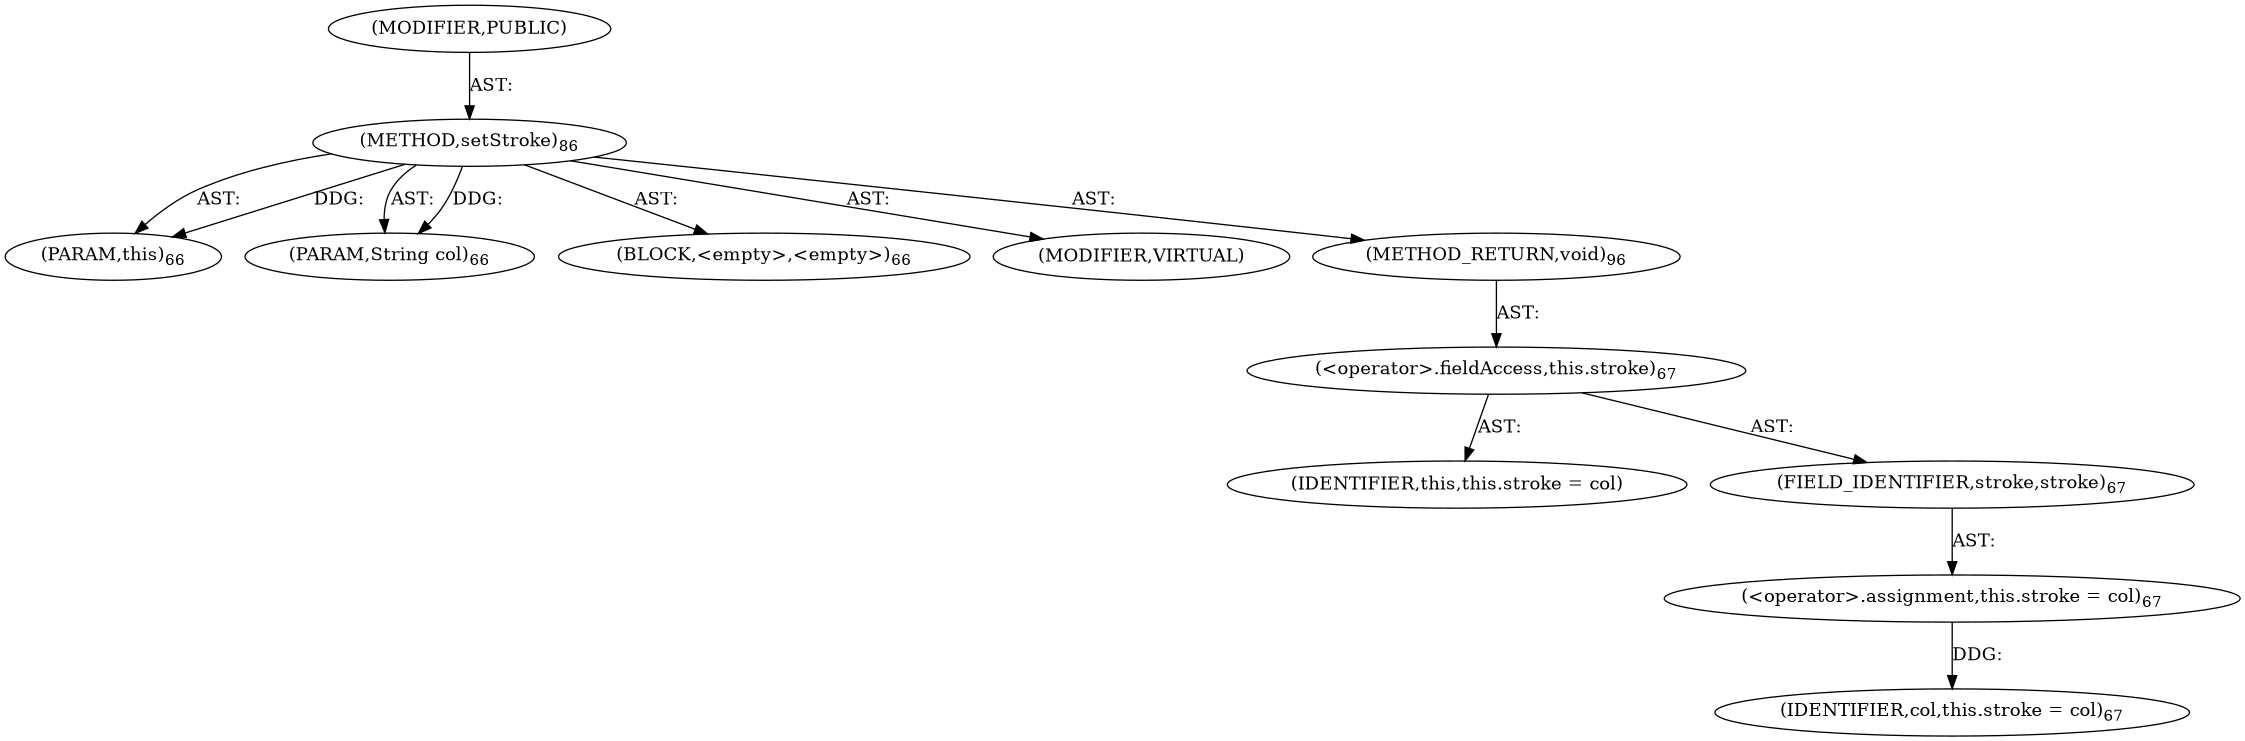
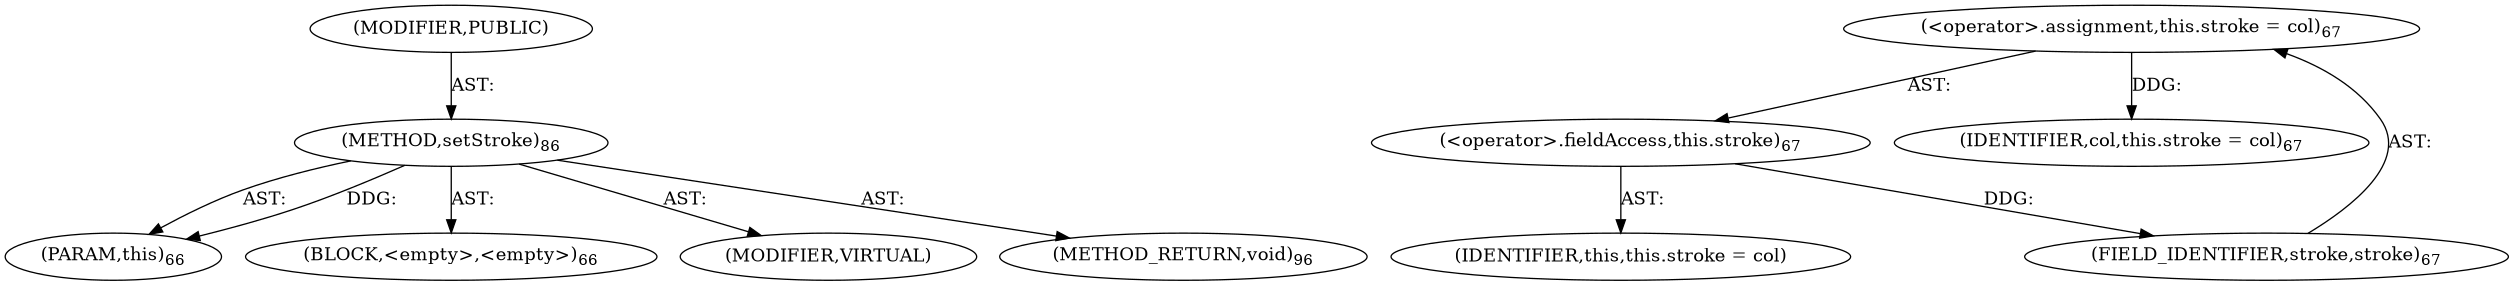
node "(PARAM,String col)": removed
edge "(METHOD_RETURN,void)" -> "(<operator>.fieldAccess,this.stroke)": now "(<operator>.assignment,this.stroke = col)" -> "(<operator>.fieldAccess,this.stroke)"
edge "(<operator>.fieldAccess,this.stroke)" -> "(FIELD_IDENTIFIER,stroke,stroke)": label "AST: " -> "DDG: "
